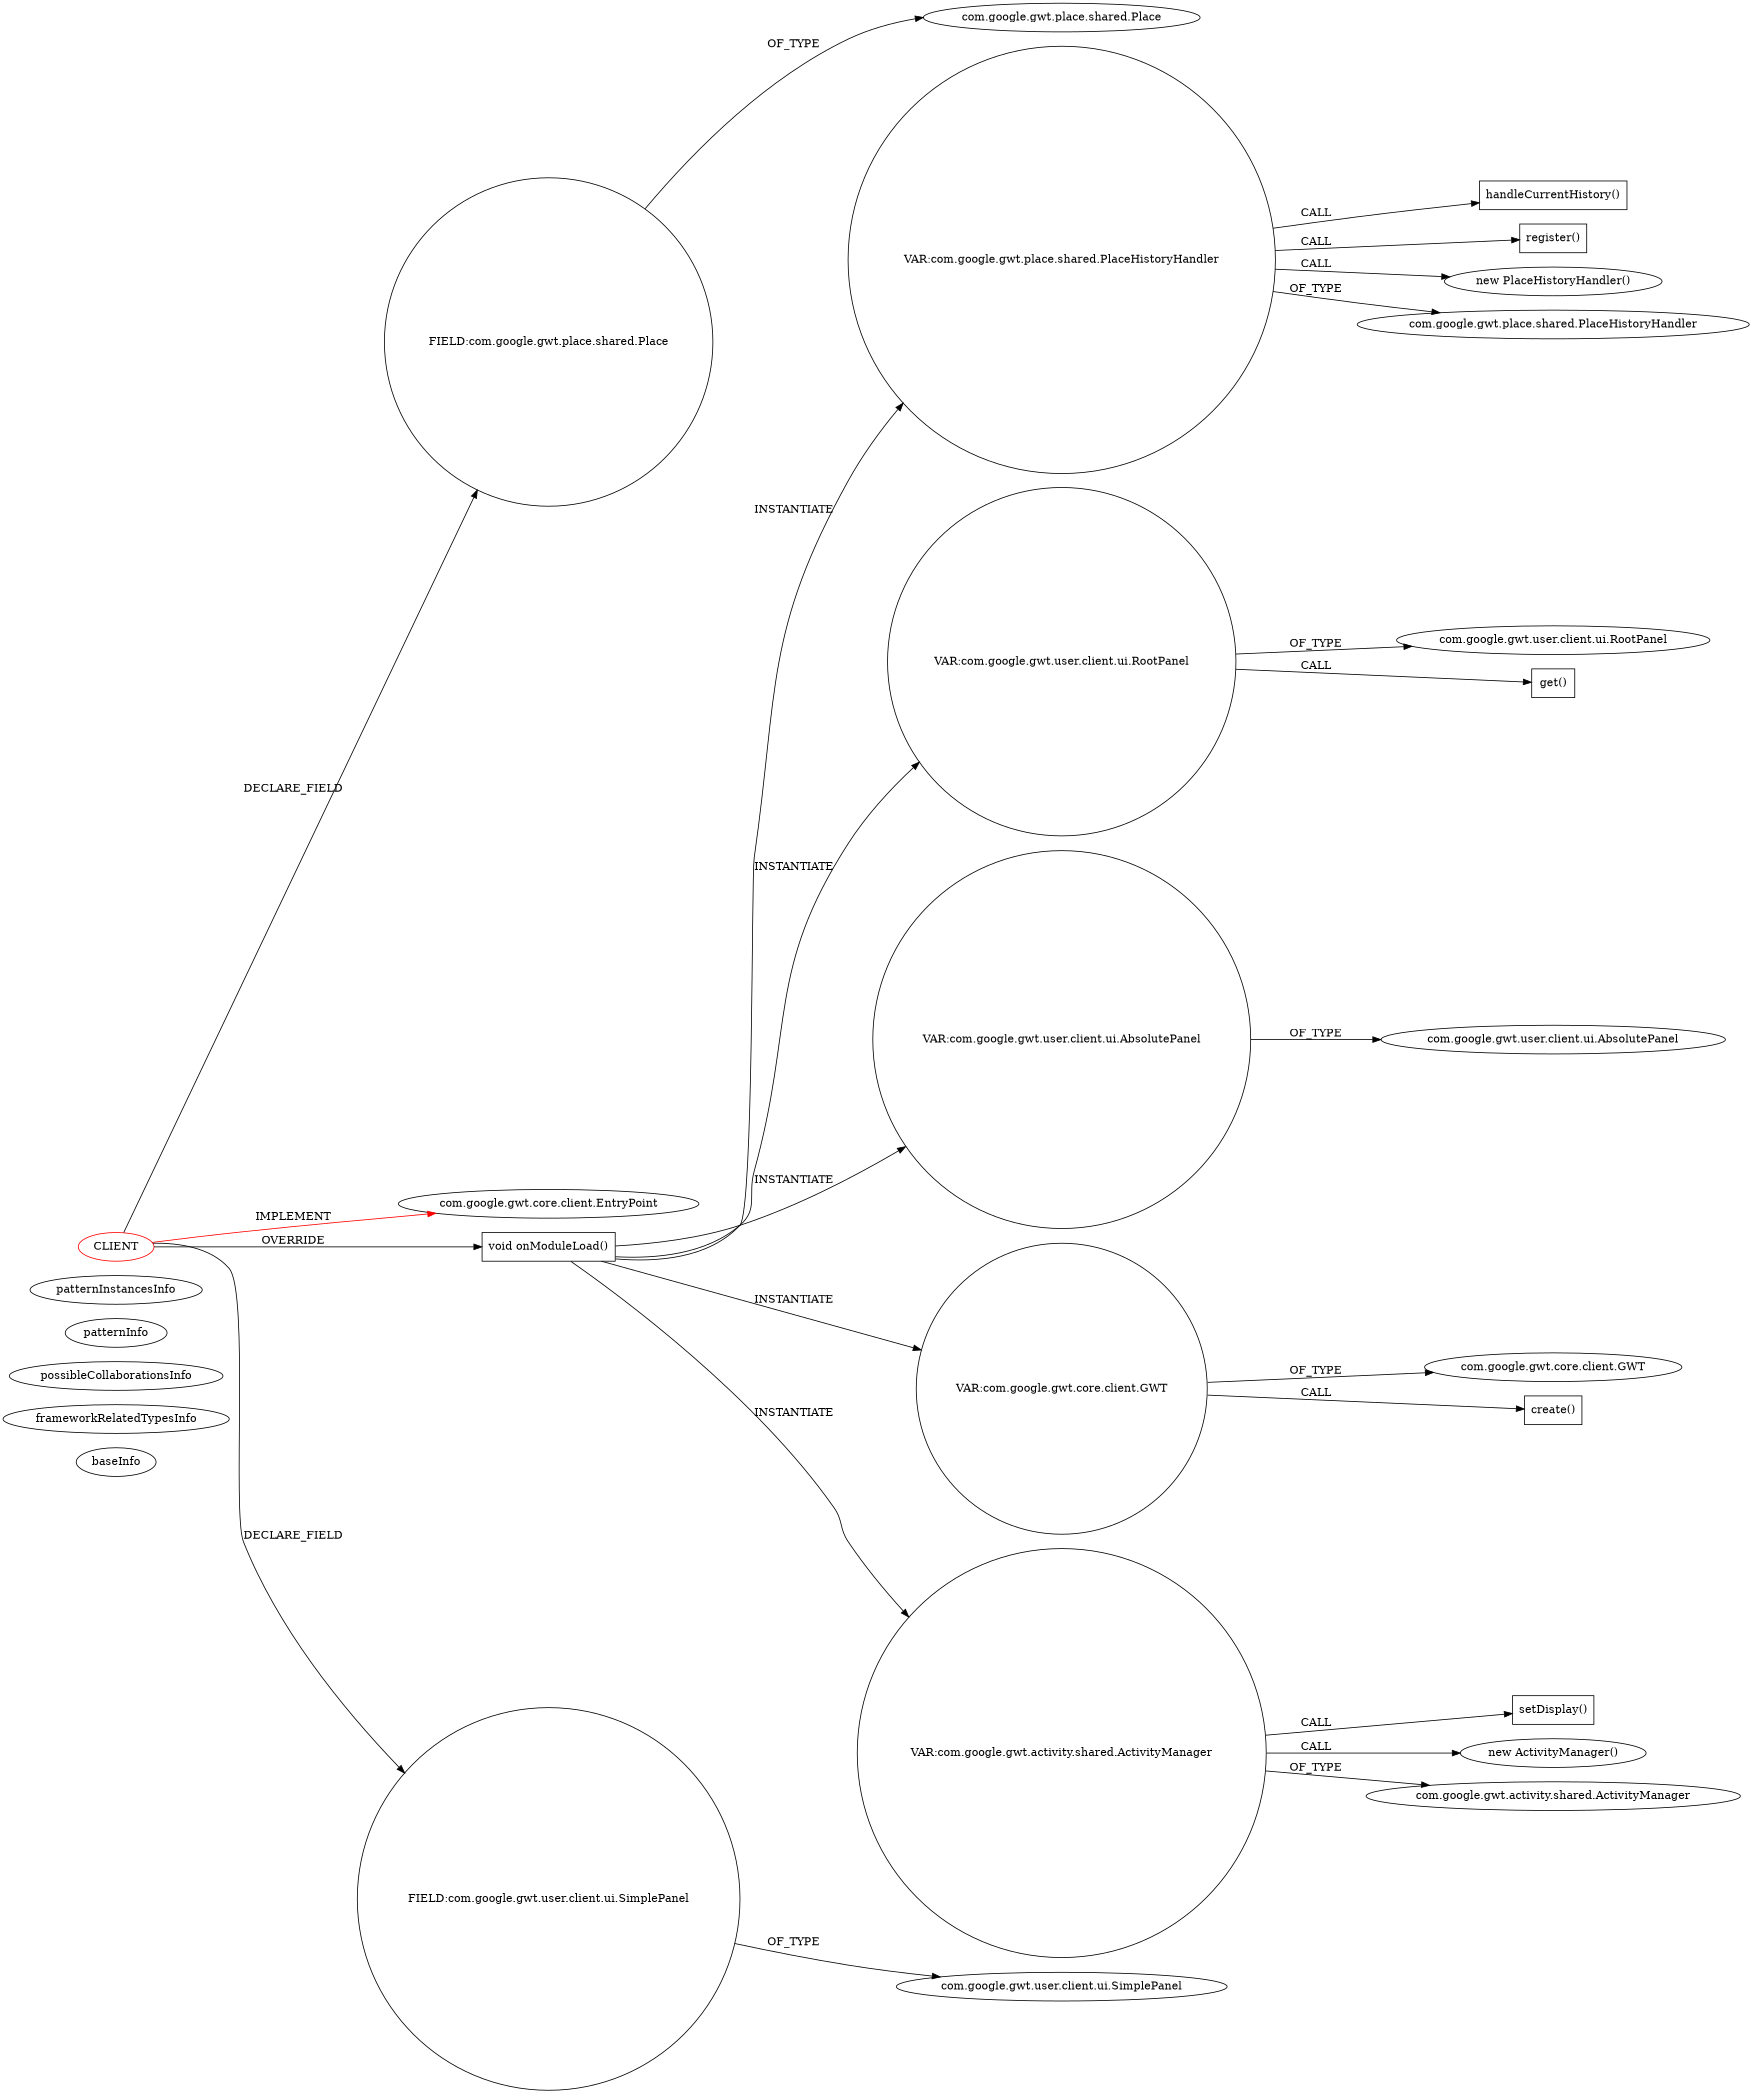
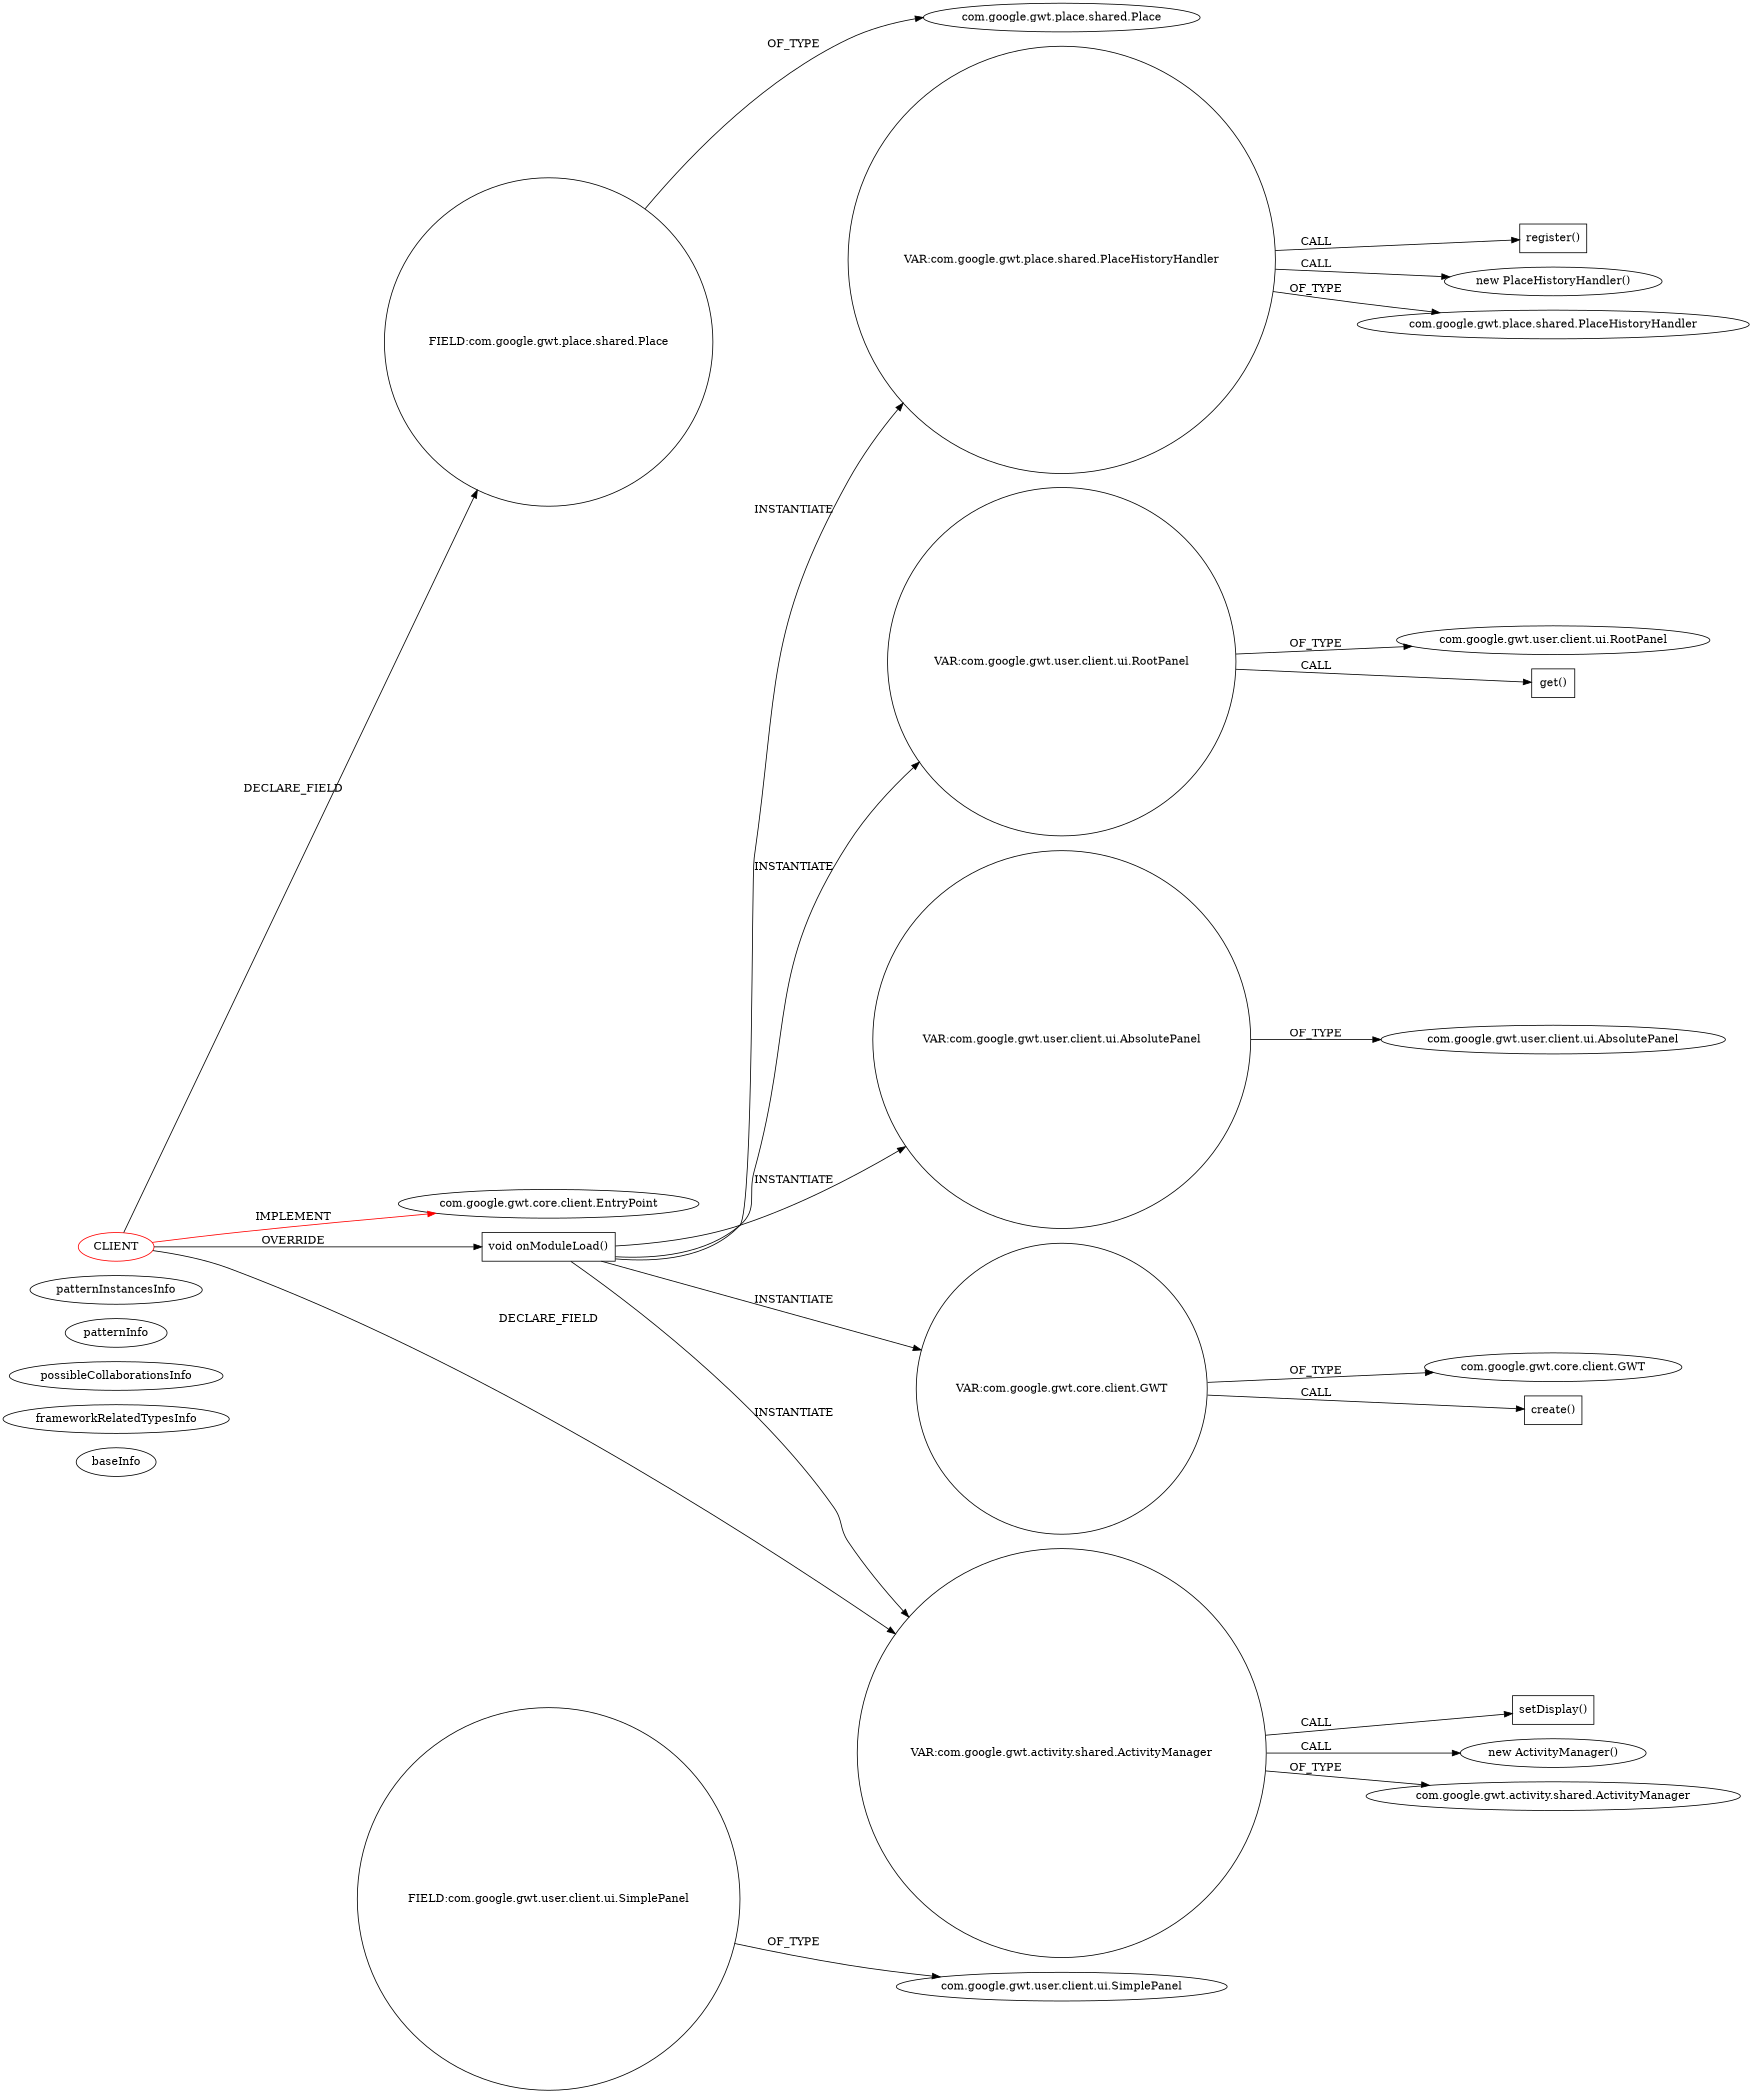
node "handleCurrentHistory()": removed
edge "CLIENT" -> "FIELD:com.google.gwt.user.client.ui.SimplePanel": now "CLIENT" -> "VAR:com.google.gwt.activity.shared.ActivityManager"
